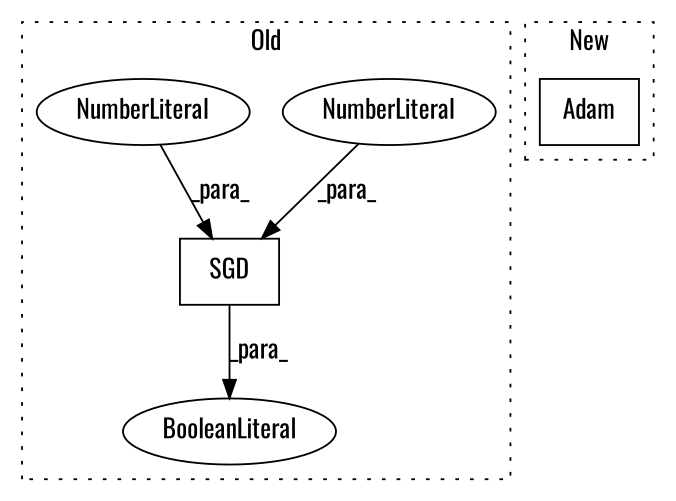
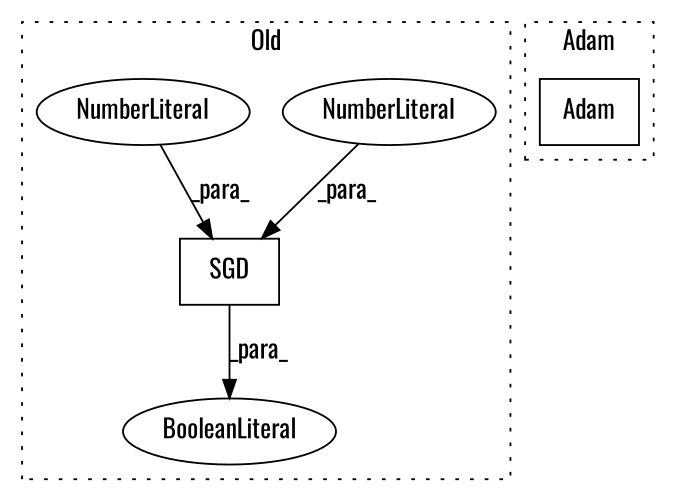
cluster "New": label "New" -> "Adam"
